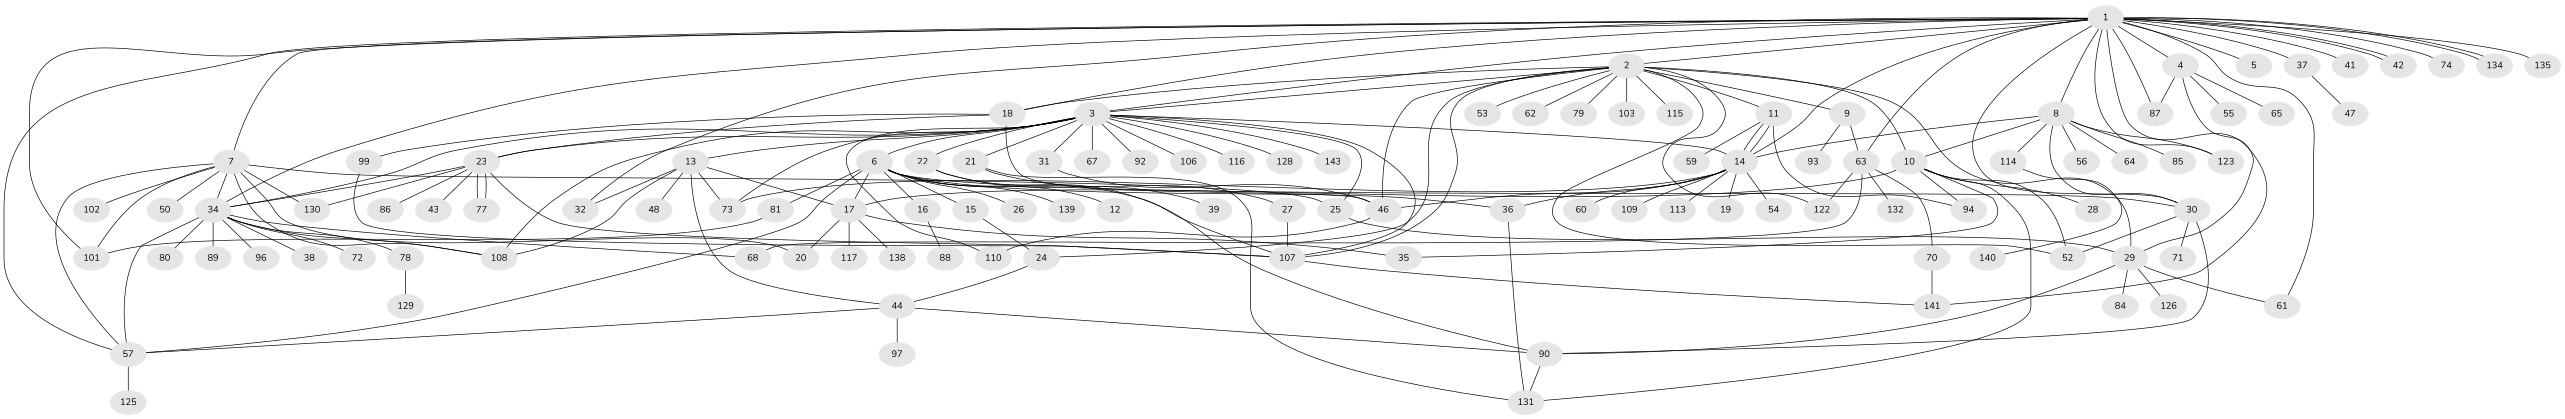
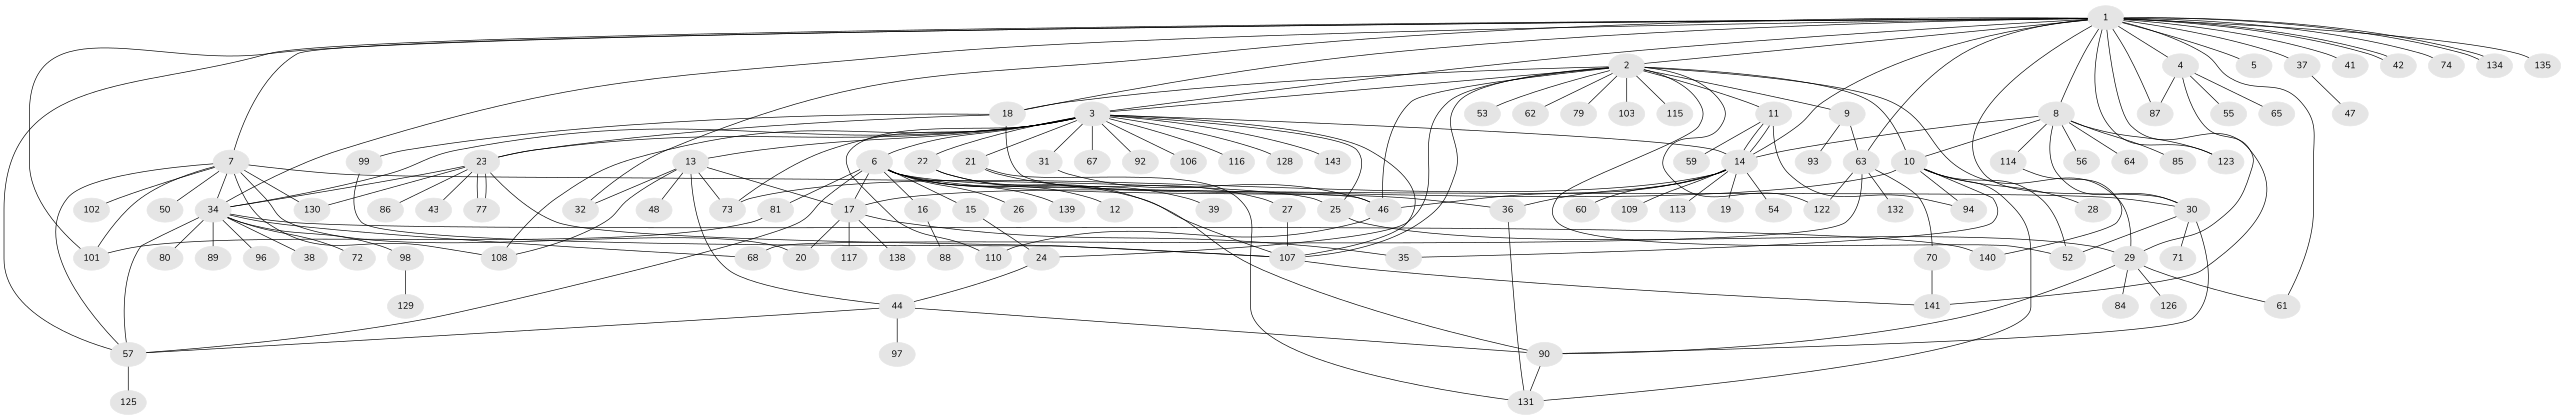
edge "34" -- "108": now "34" -- "140"
node "78": label "78" -> "98"
